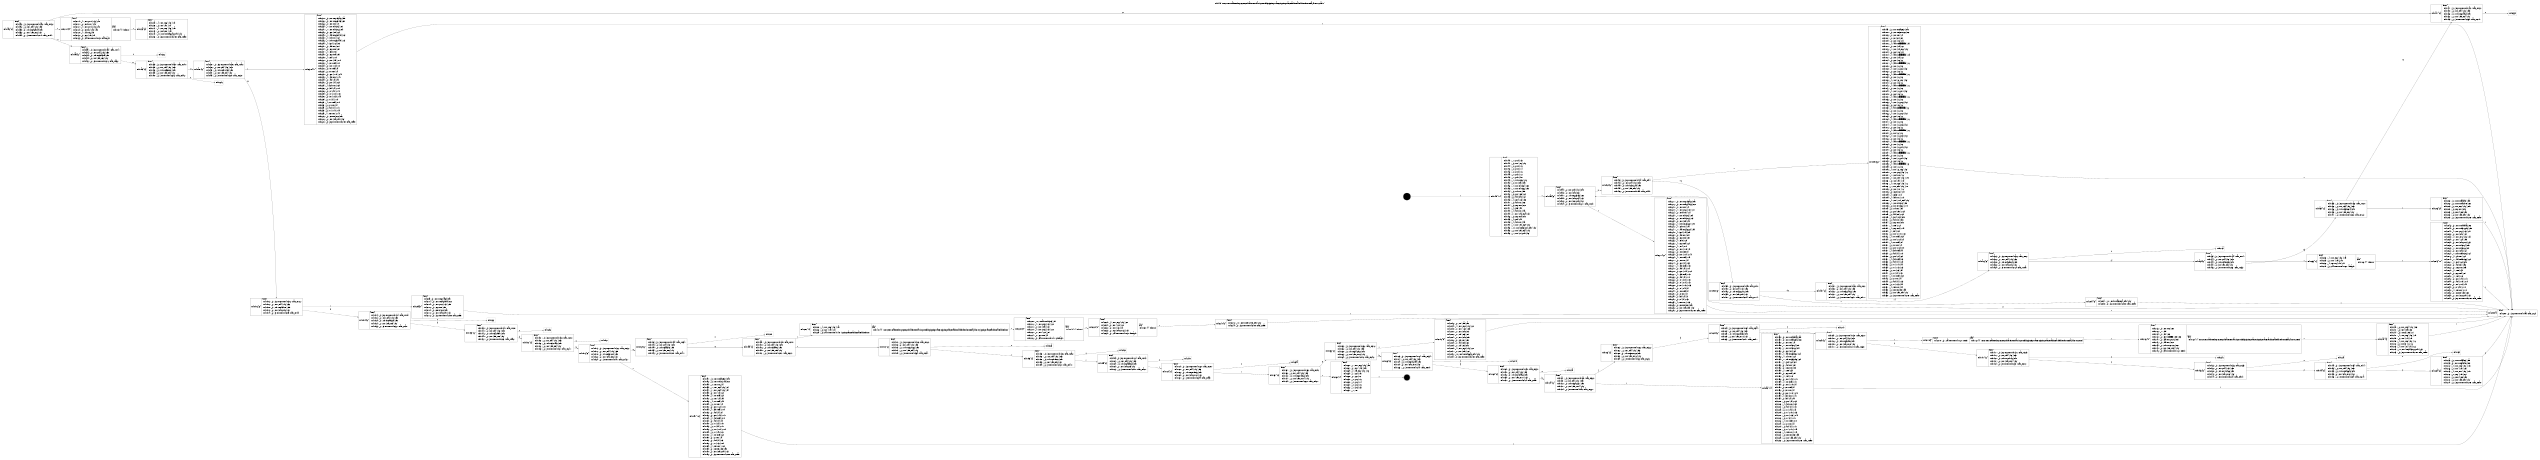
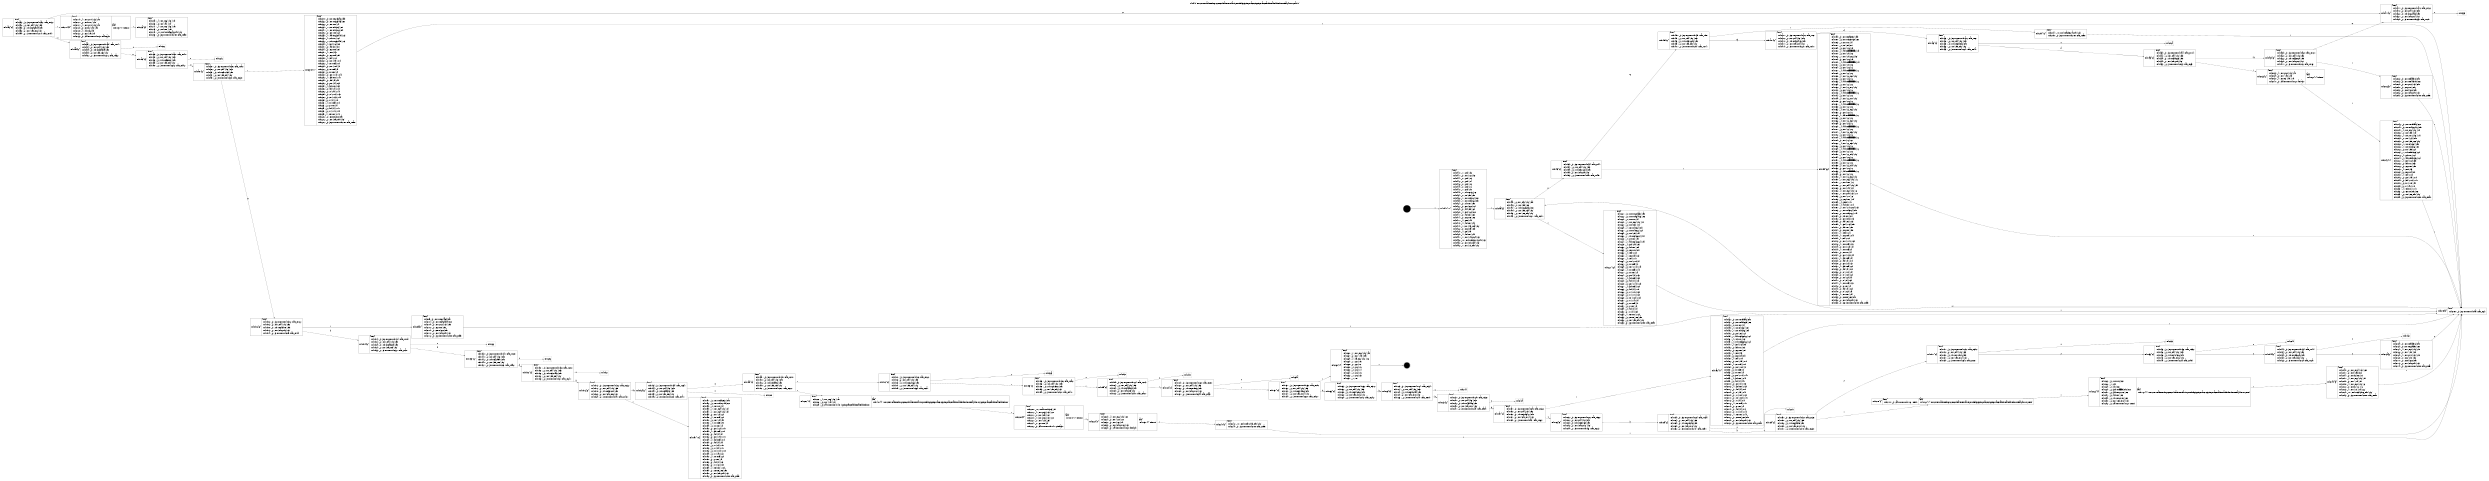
node "0x4021d8 [42]": removed
